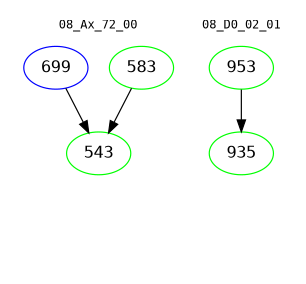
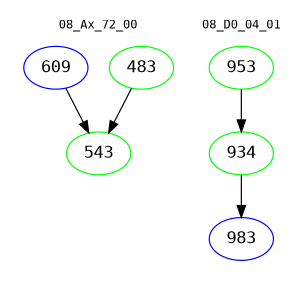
cluster "08_D0_02_01": label "08_D0_02_01" -> "08_D0_04_01"
node "699": label "699" -> "609"
node "583": label "583" -> "483"
node "935": label "935" -> "934"
node "983": added
